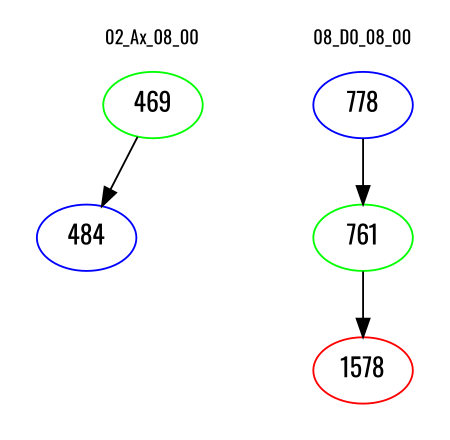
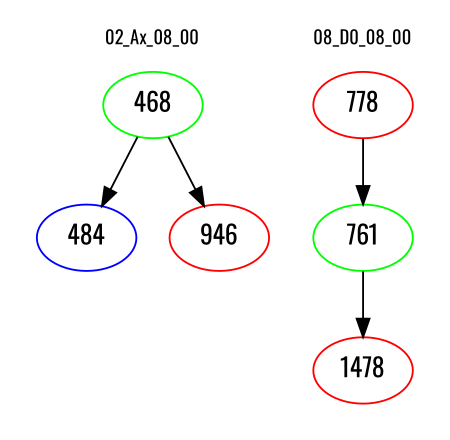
node "469": label "469" -> "468"
node "778": color blue -> red
node "946": added
node "1578": label "1578" -> "1478"
